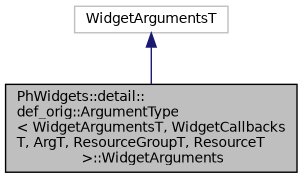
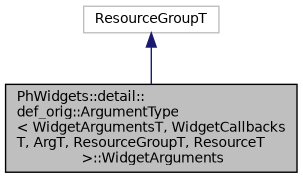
node "WidgetArgumentsT": label "WidgetArgumentsT" -> "ResourceGroupT"
